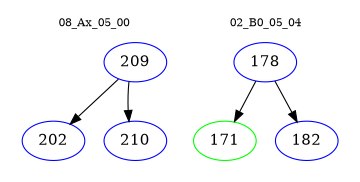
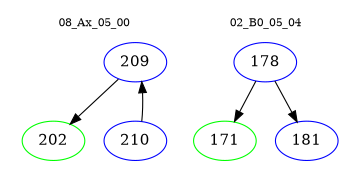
edge "209" -> "210": reversed
node "202": color blue -> green
node "182": label "182" -> "181"
